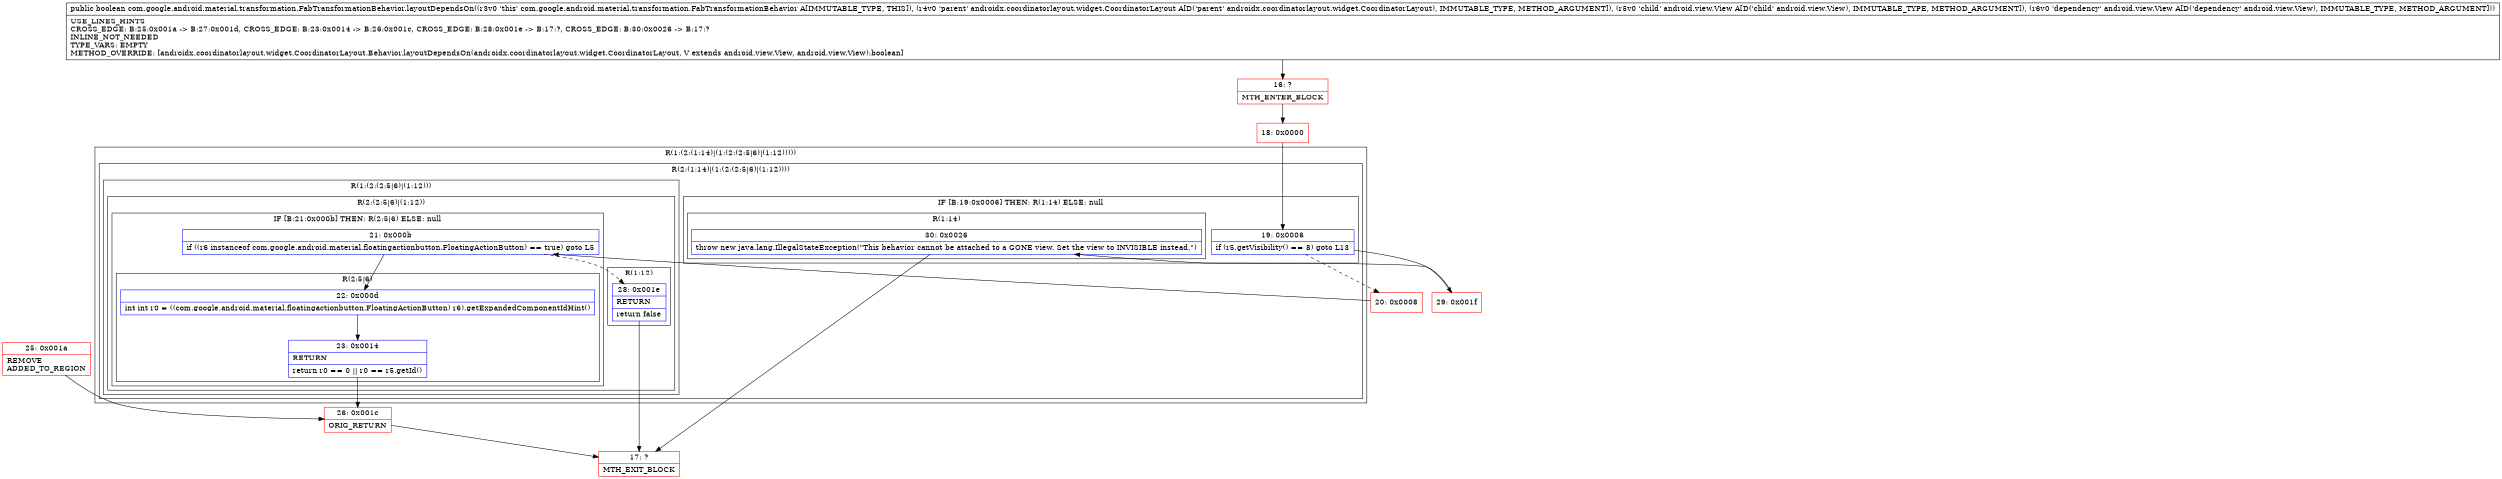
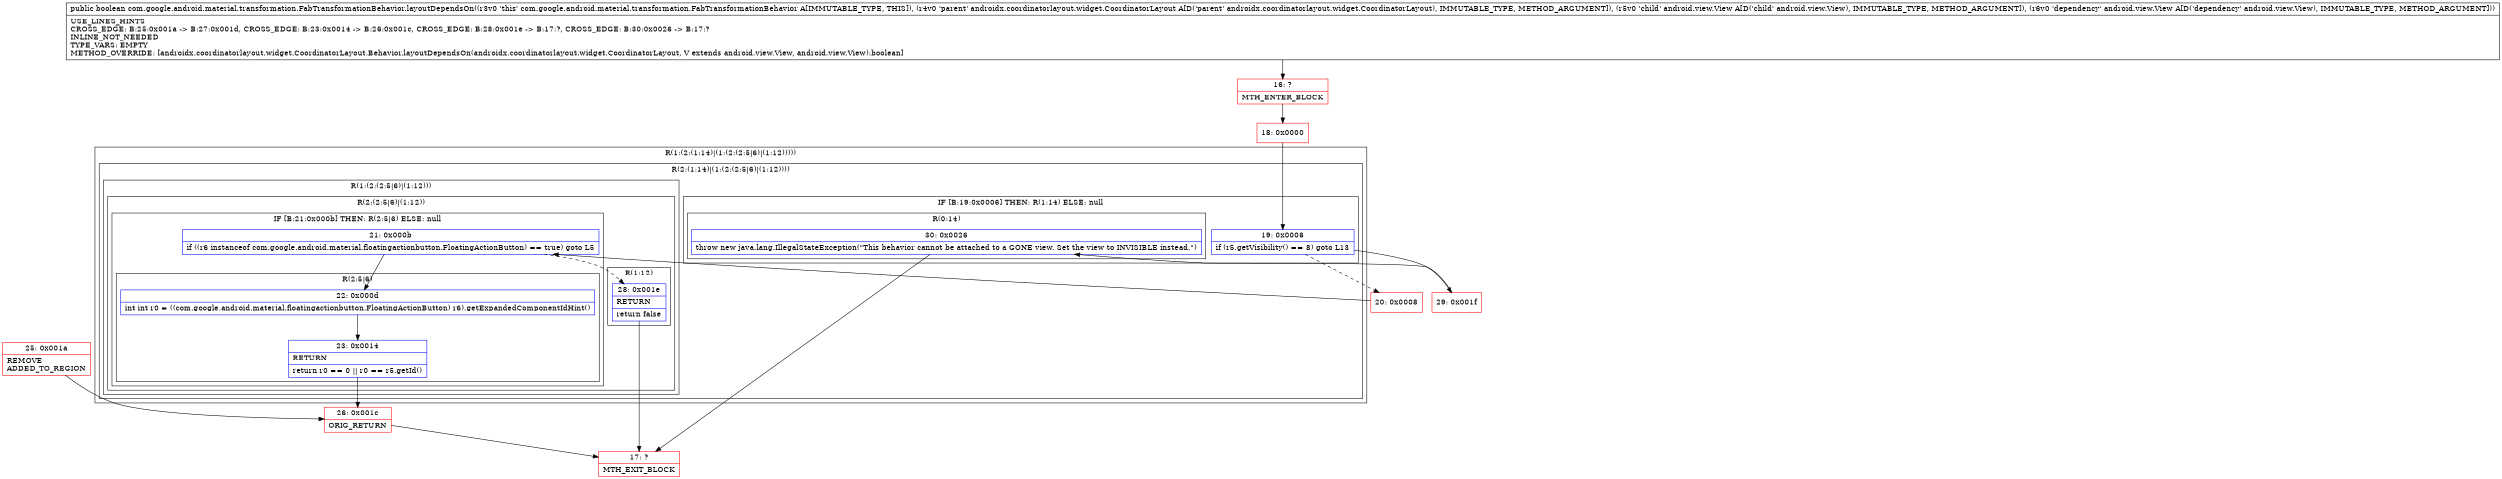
cluster "R(1:14)": label "R(1:14)" -> "R(0:14)"
